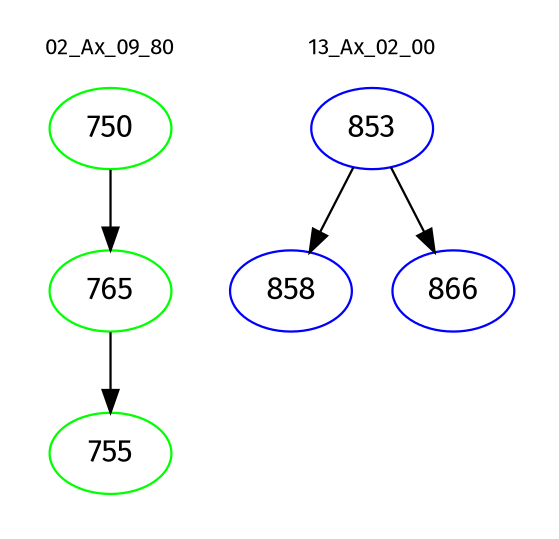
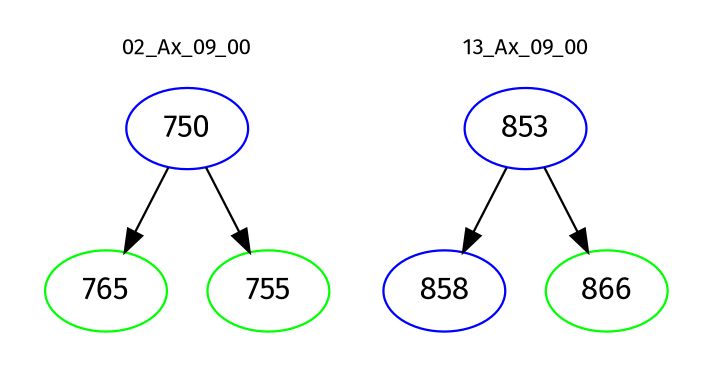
cluster "02_Ax_09_80": label "02_Ax_09_80" -> "02_Ax_09_00"
cluster "13_Ax_02_00": label "13_Ax_02_00" -> "13_Ax_09_00"
node "750": color green -> blue
node "866": color blue -> green
edge "765" -> "755": now "750" -> "755"
